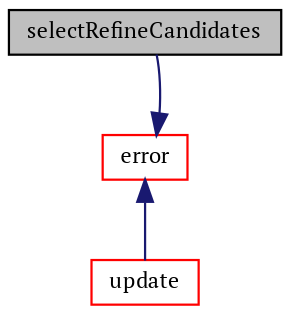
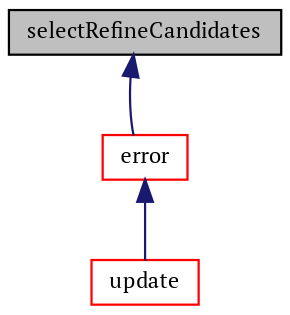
edge "selectRefineCandidates" -> "error": reversed
